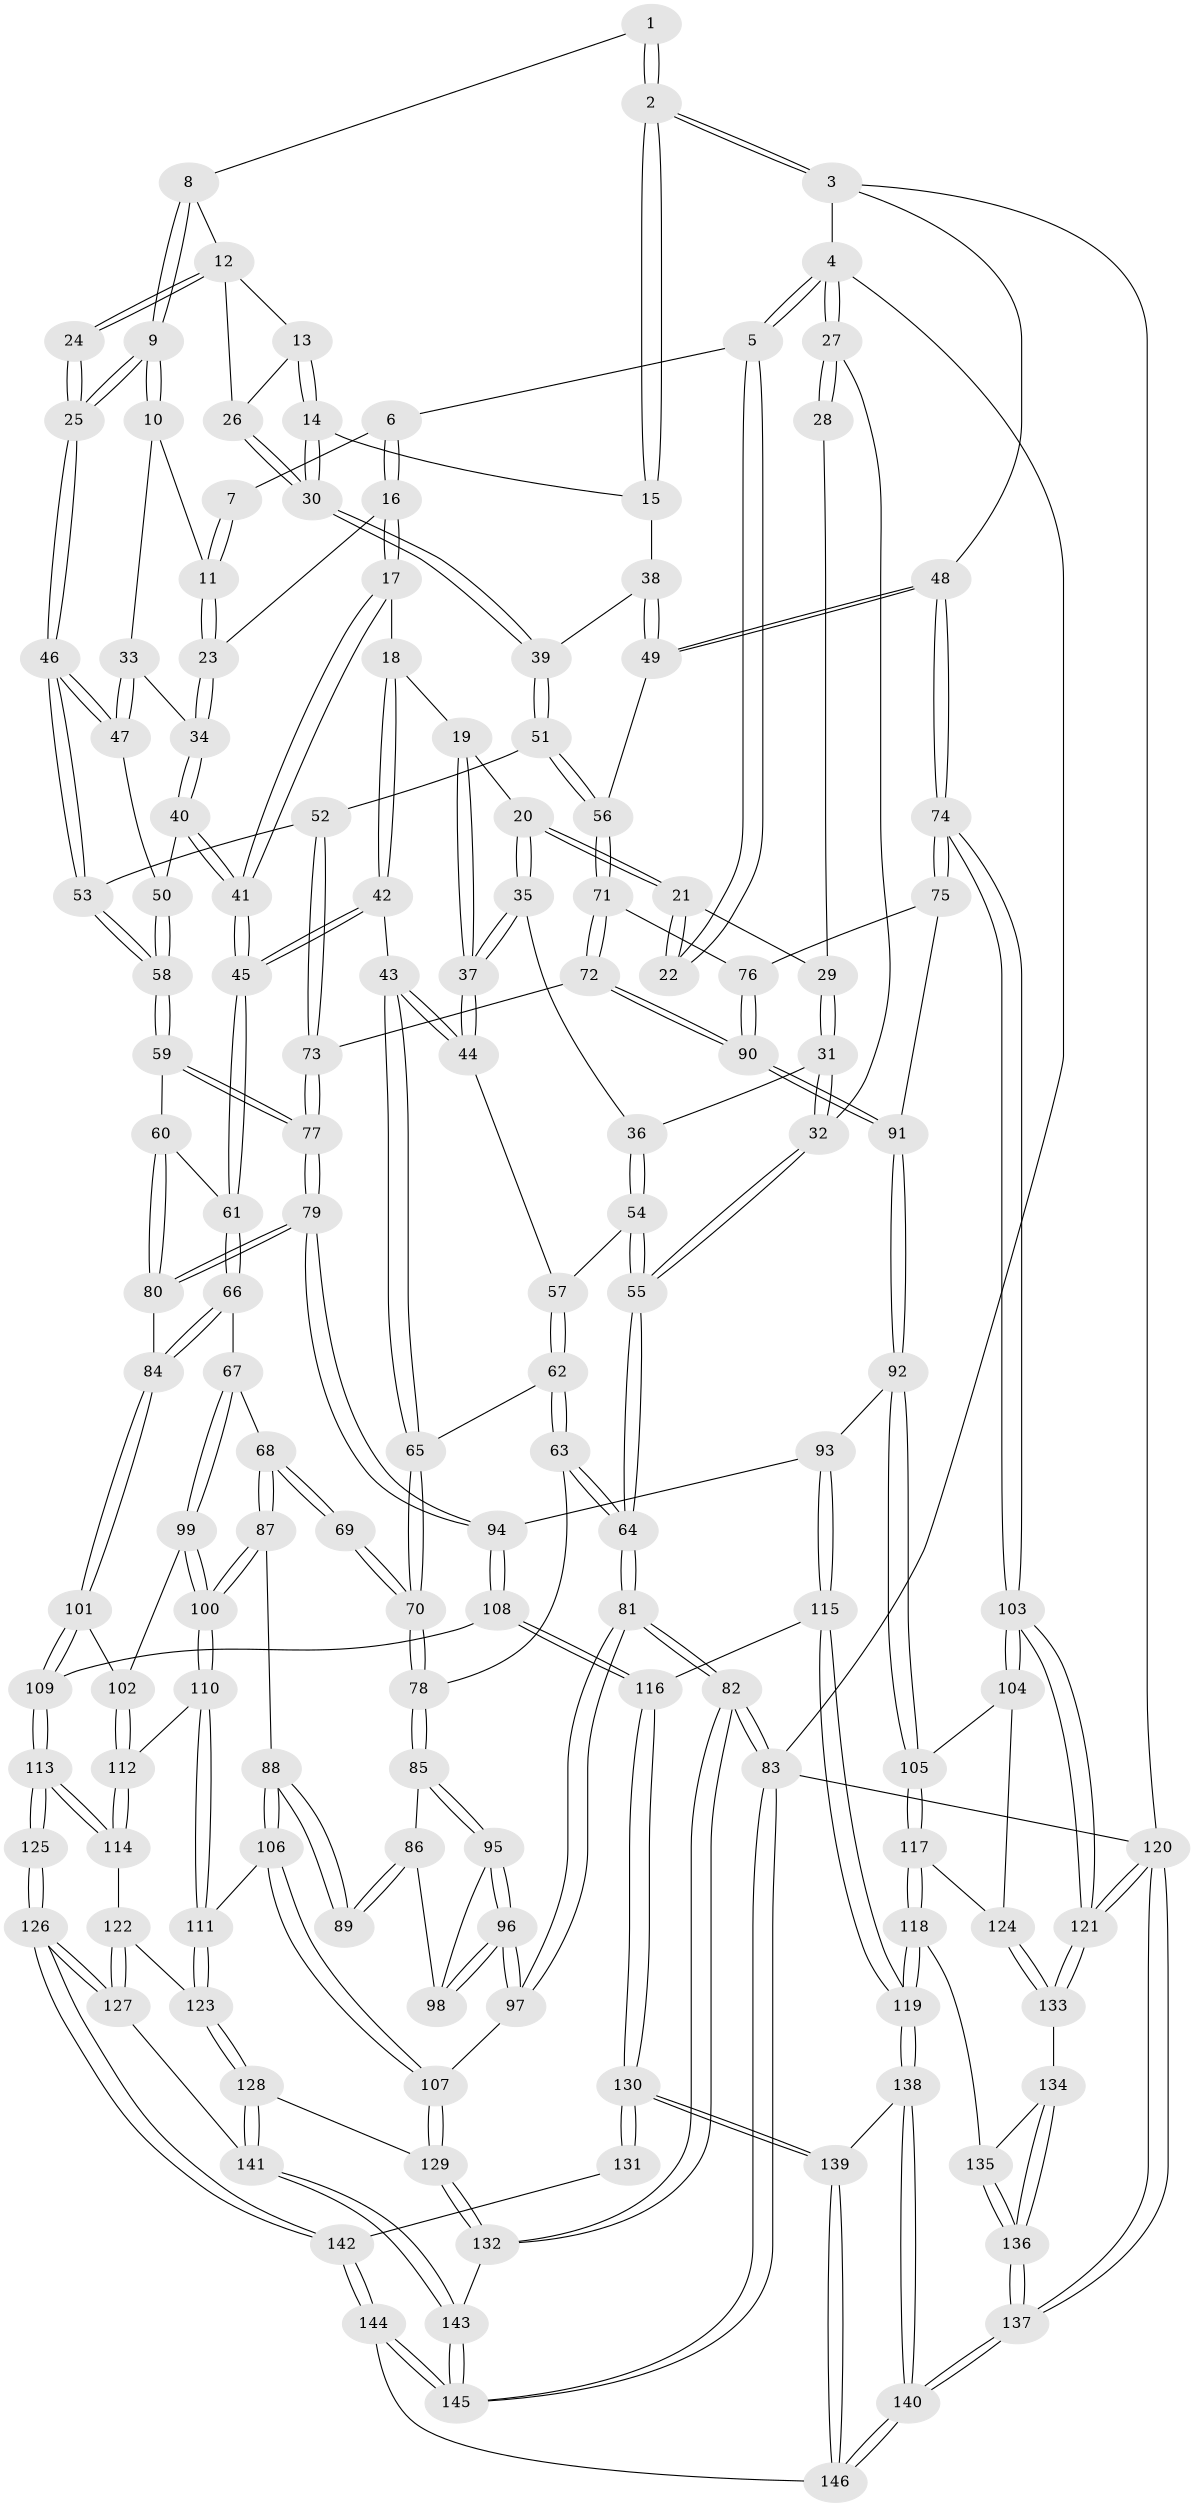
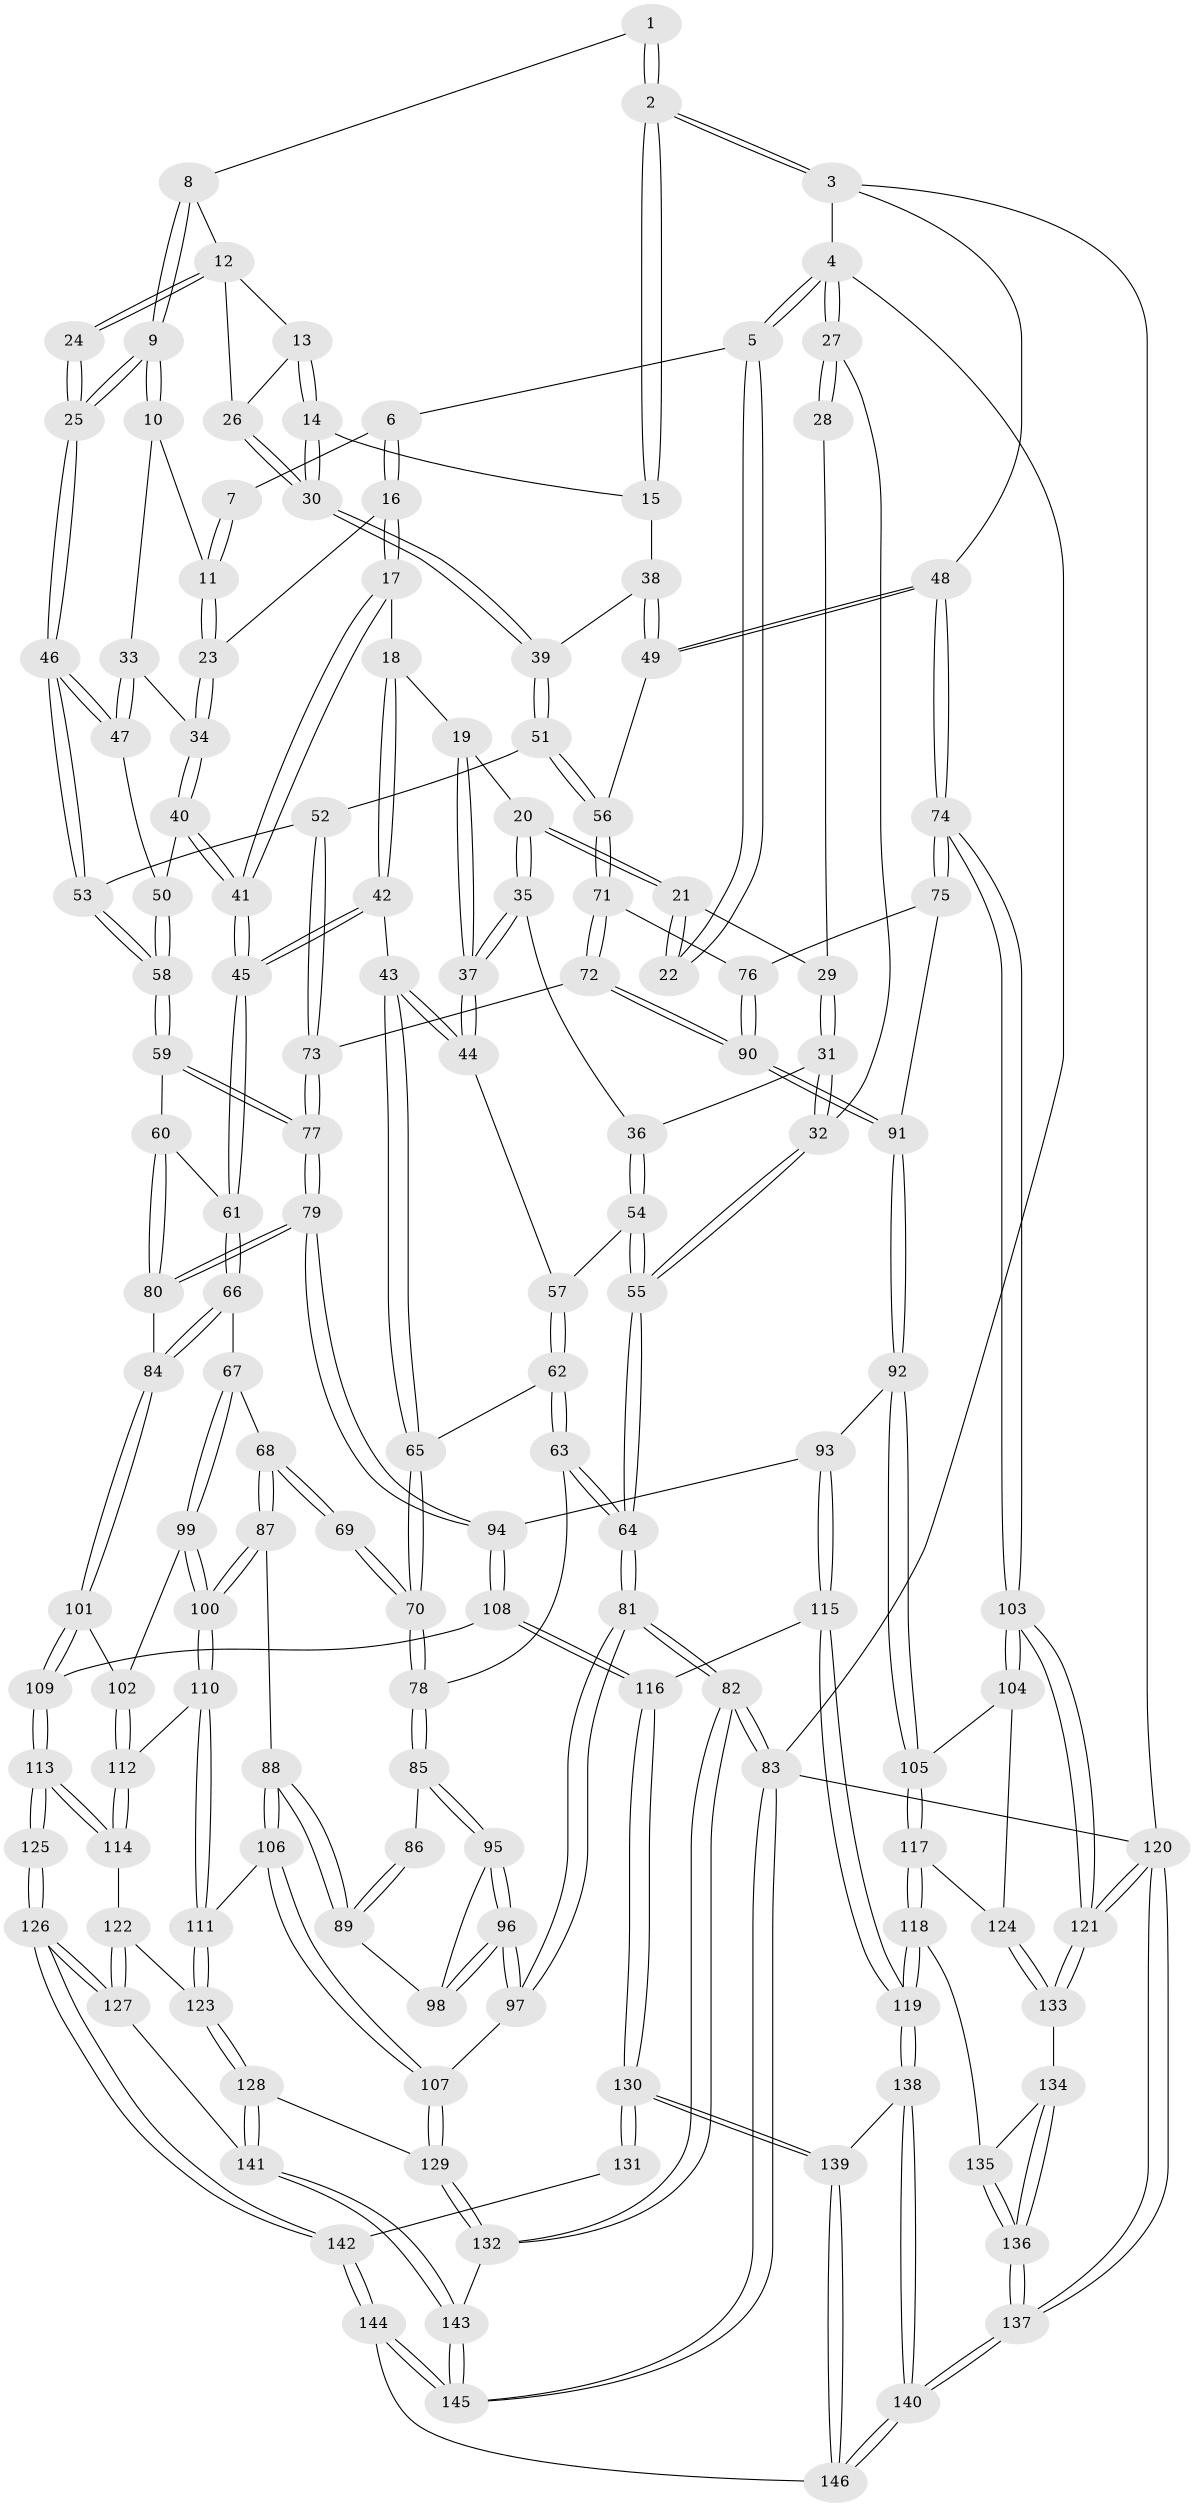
edge "86" -- "98": now "89" -- "98"
